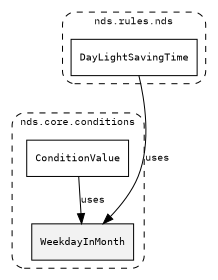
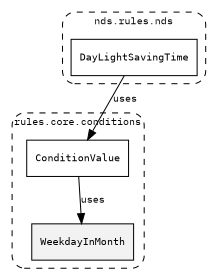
cluster "nds.core.conditions": label "nds.core.conditions" -> "rules.core.conditions"
edge "DayLightSavingTime" -> "WeekdayInMonth": now "DayLightSavingTime" -> "ConditionValue"
